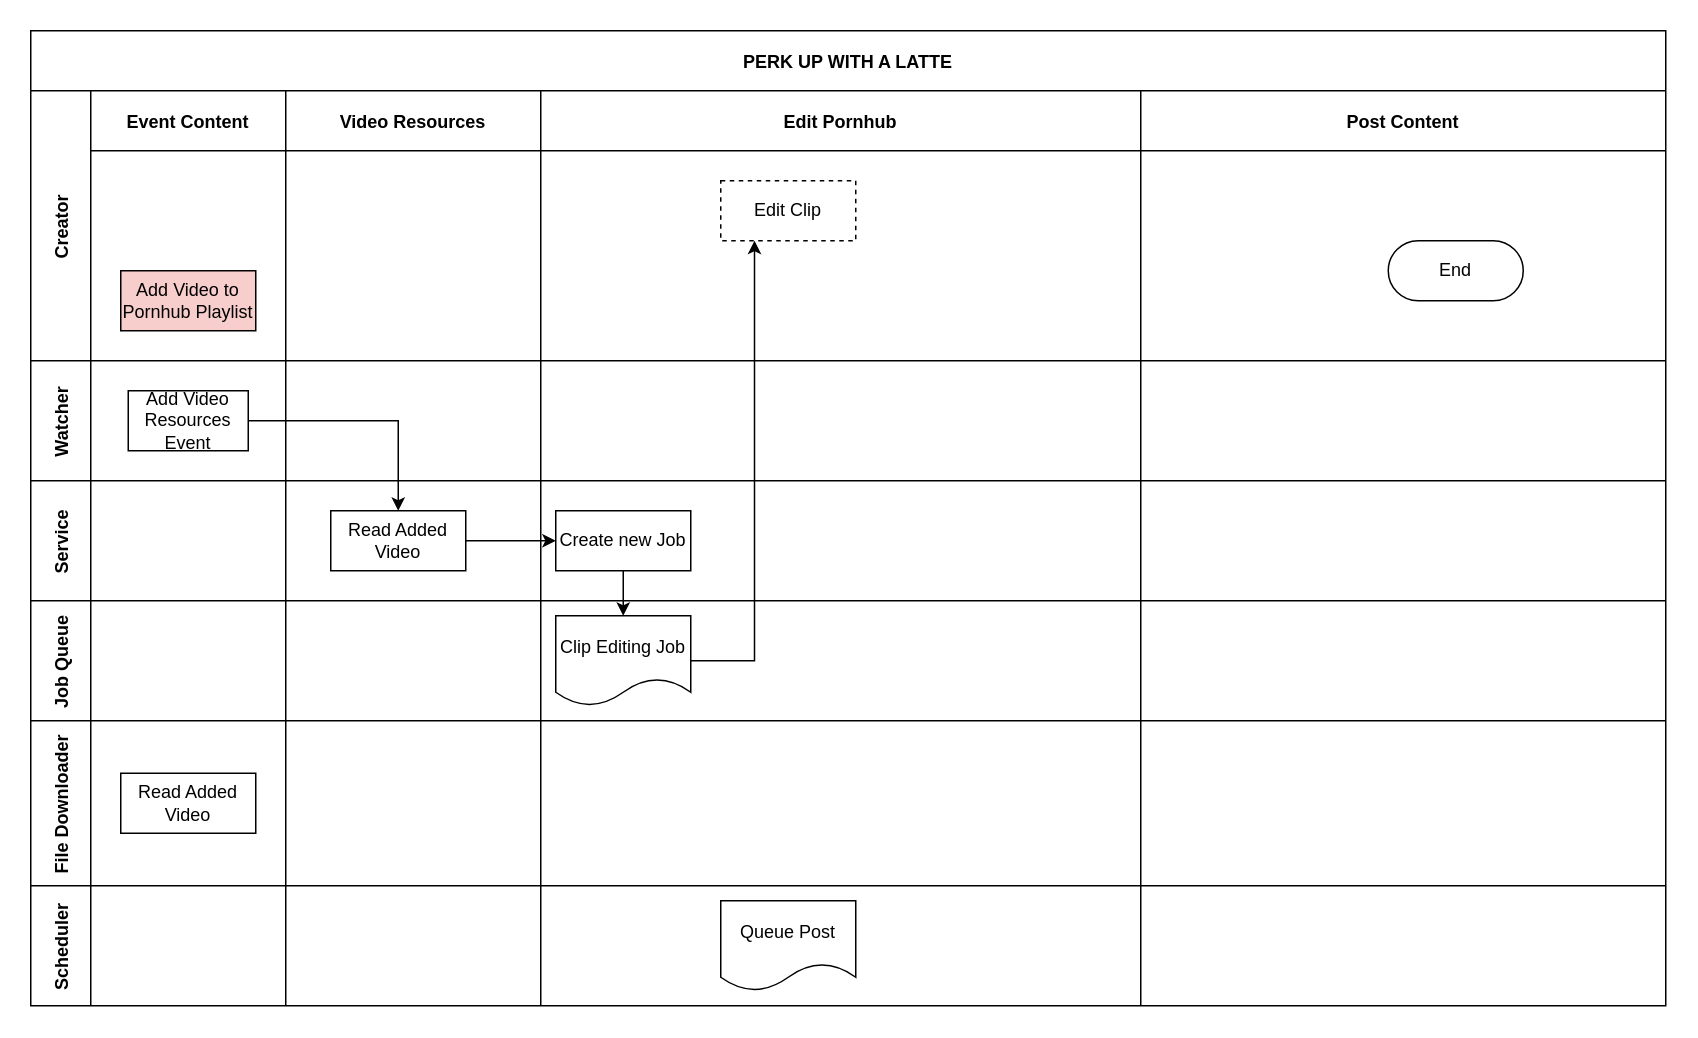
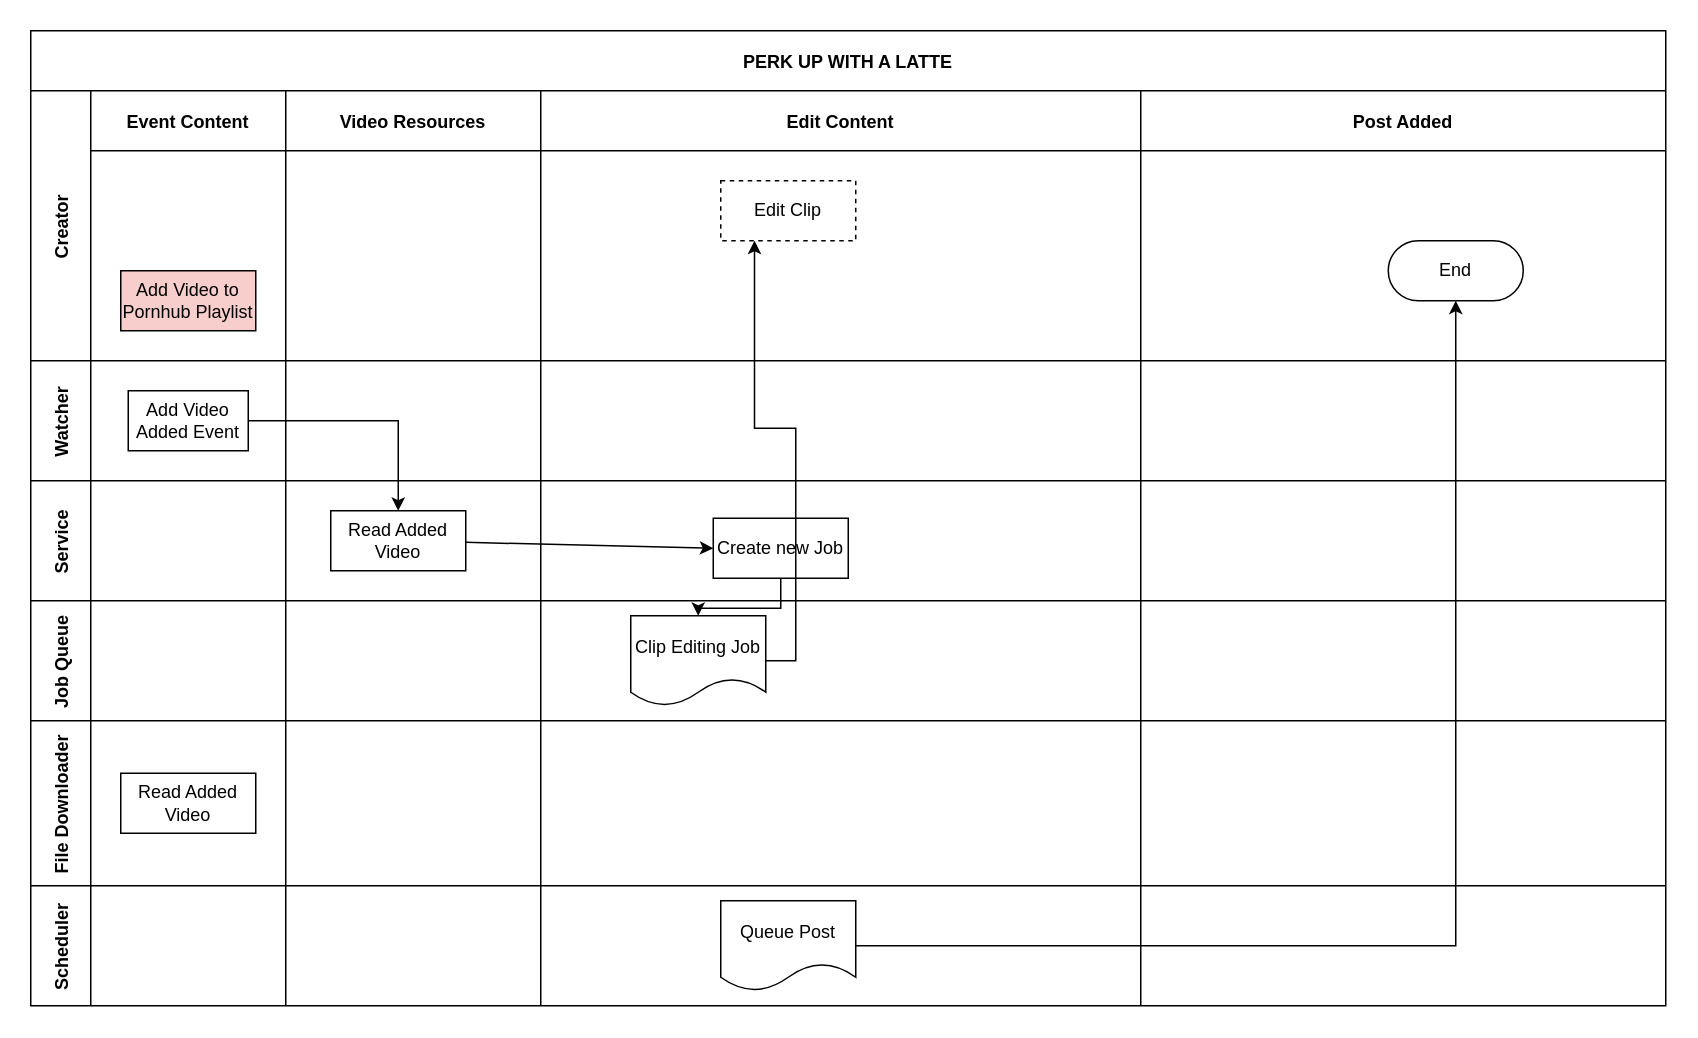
node "Edit Pornhub": label "Edit Pornhub" -> "Edit Content"
node "Post Content": label "Post Content" -> "Post Added"
node "Add Video Resources Event": label "Add Video Resources Event" -> "Add Video Added Event"
node "Create new Job": moved (623, 541) -> (781, 548)
node "Clip Editing Job": moved (623, 661) -> (698, 661)
edge "Queue Post" -> "End": added
